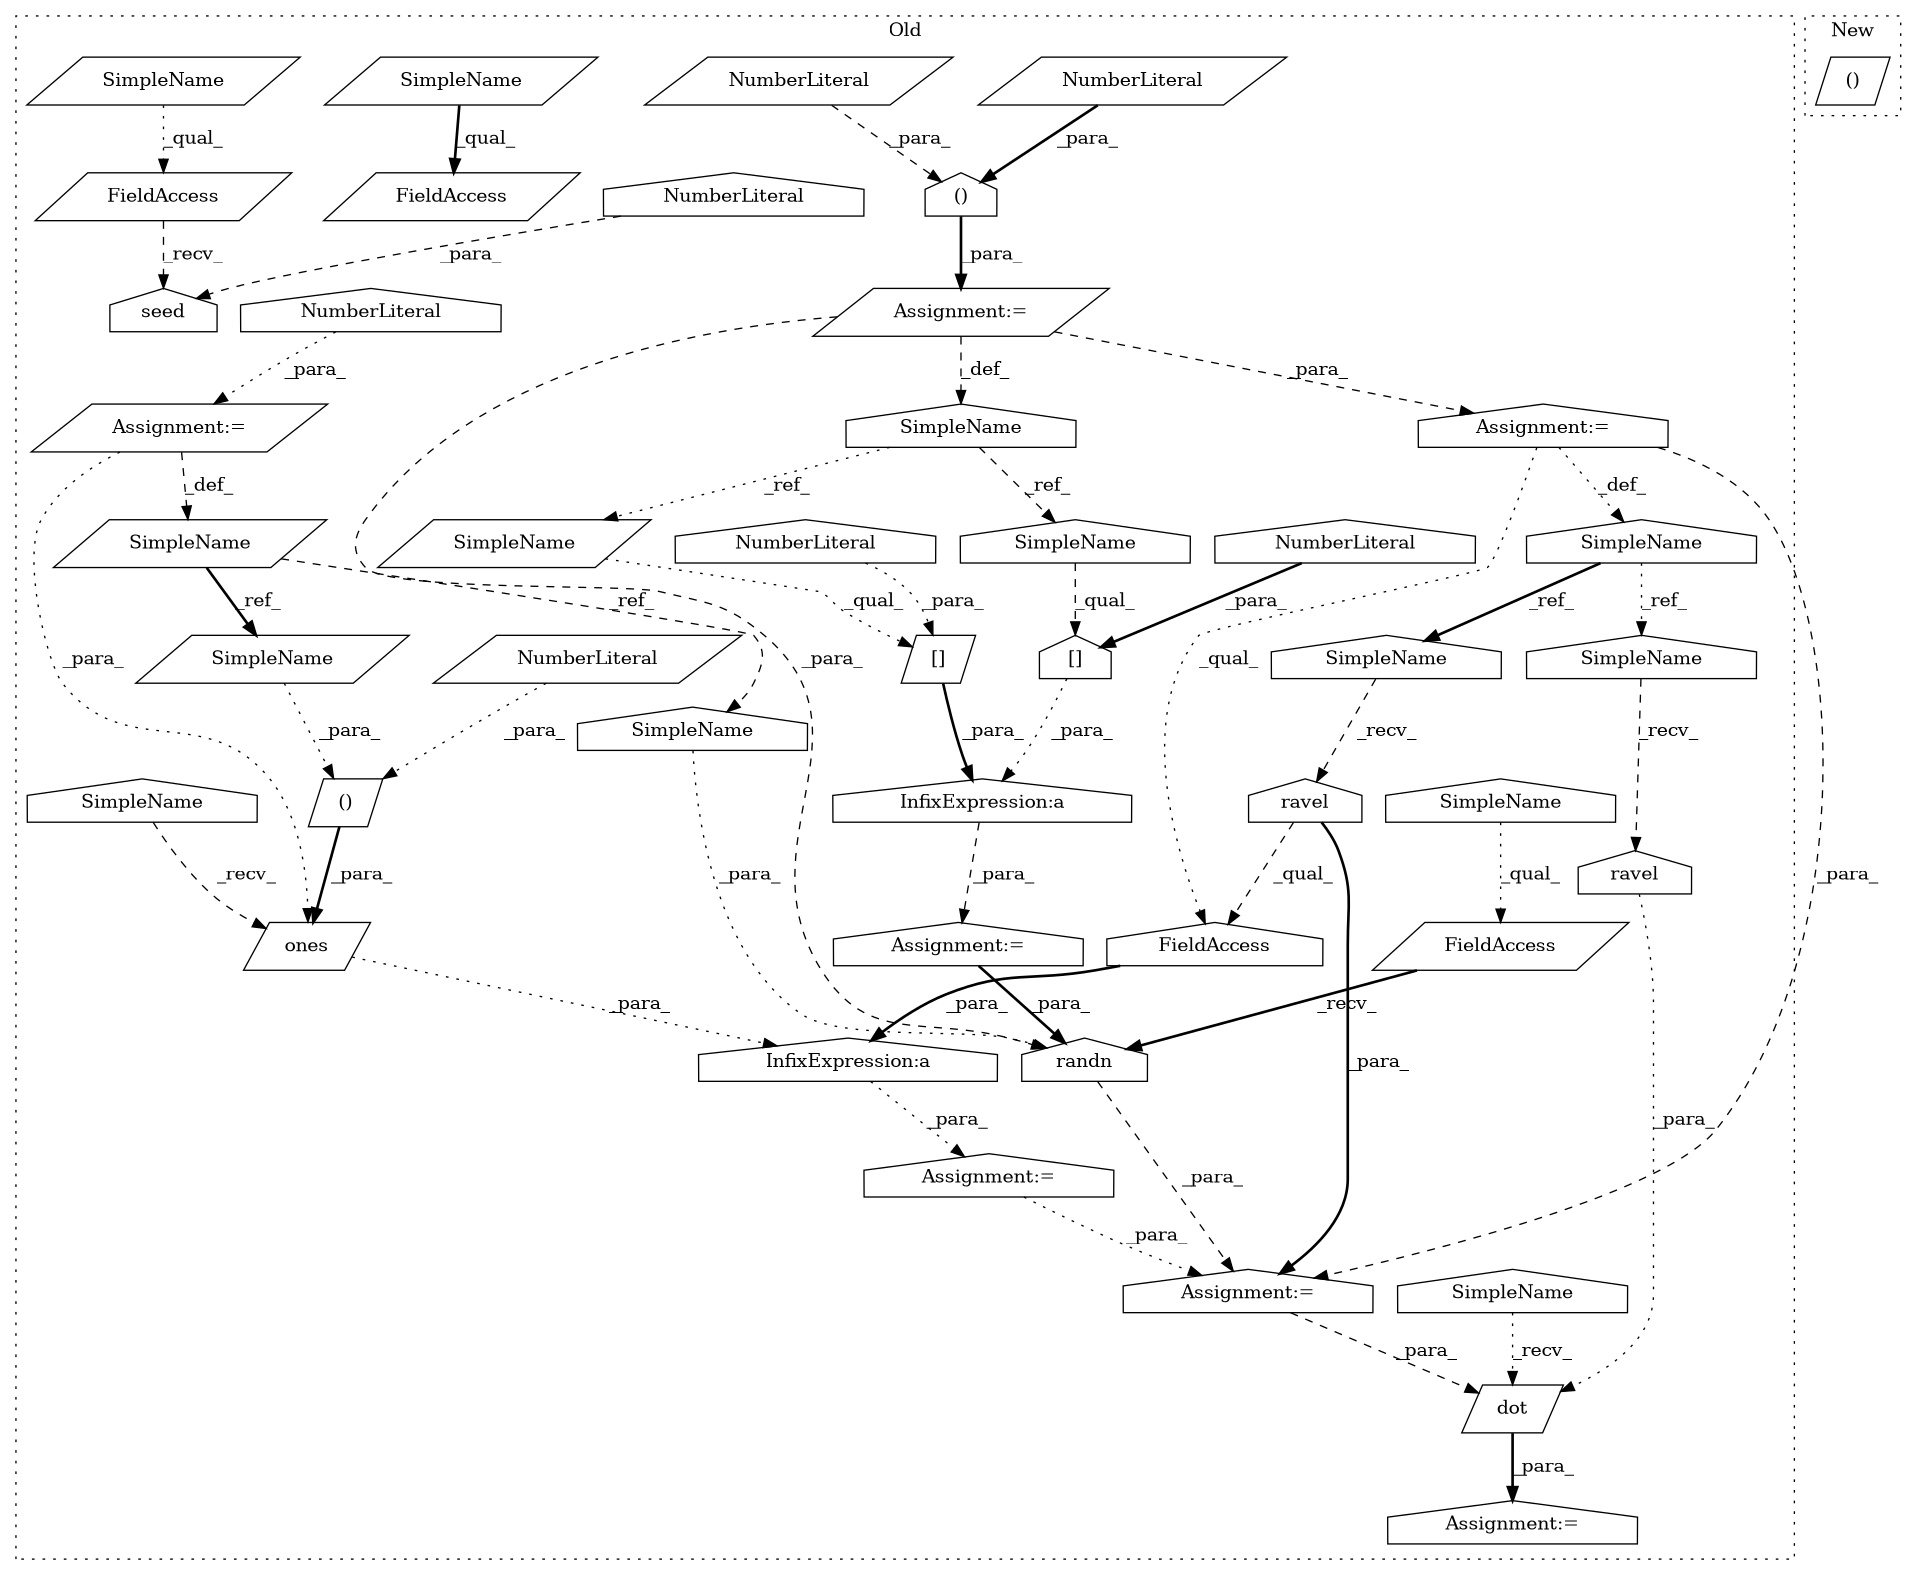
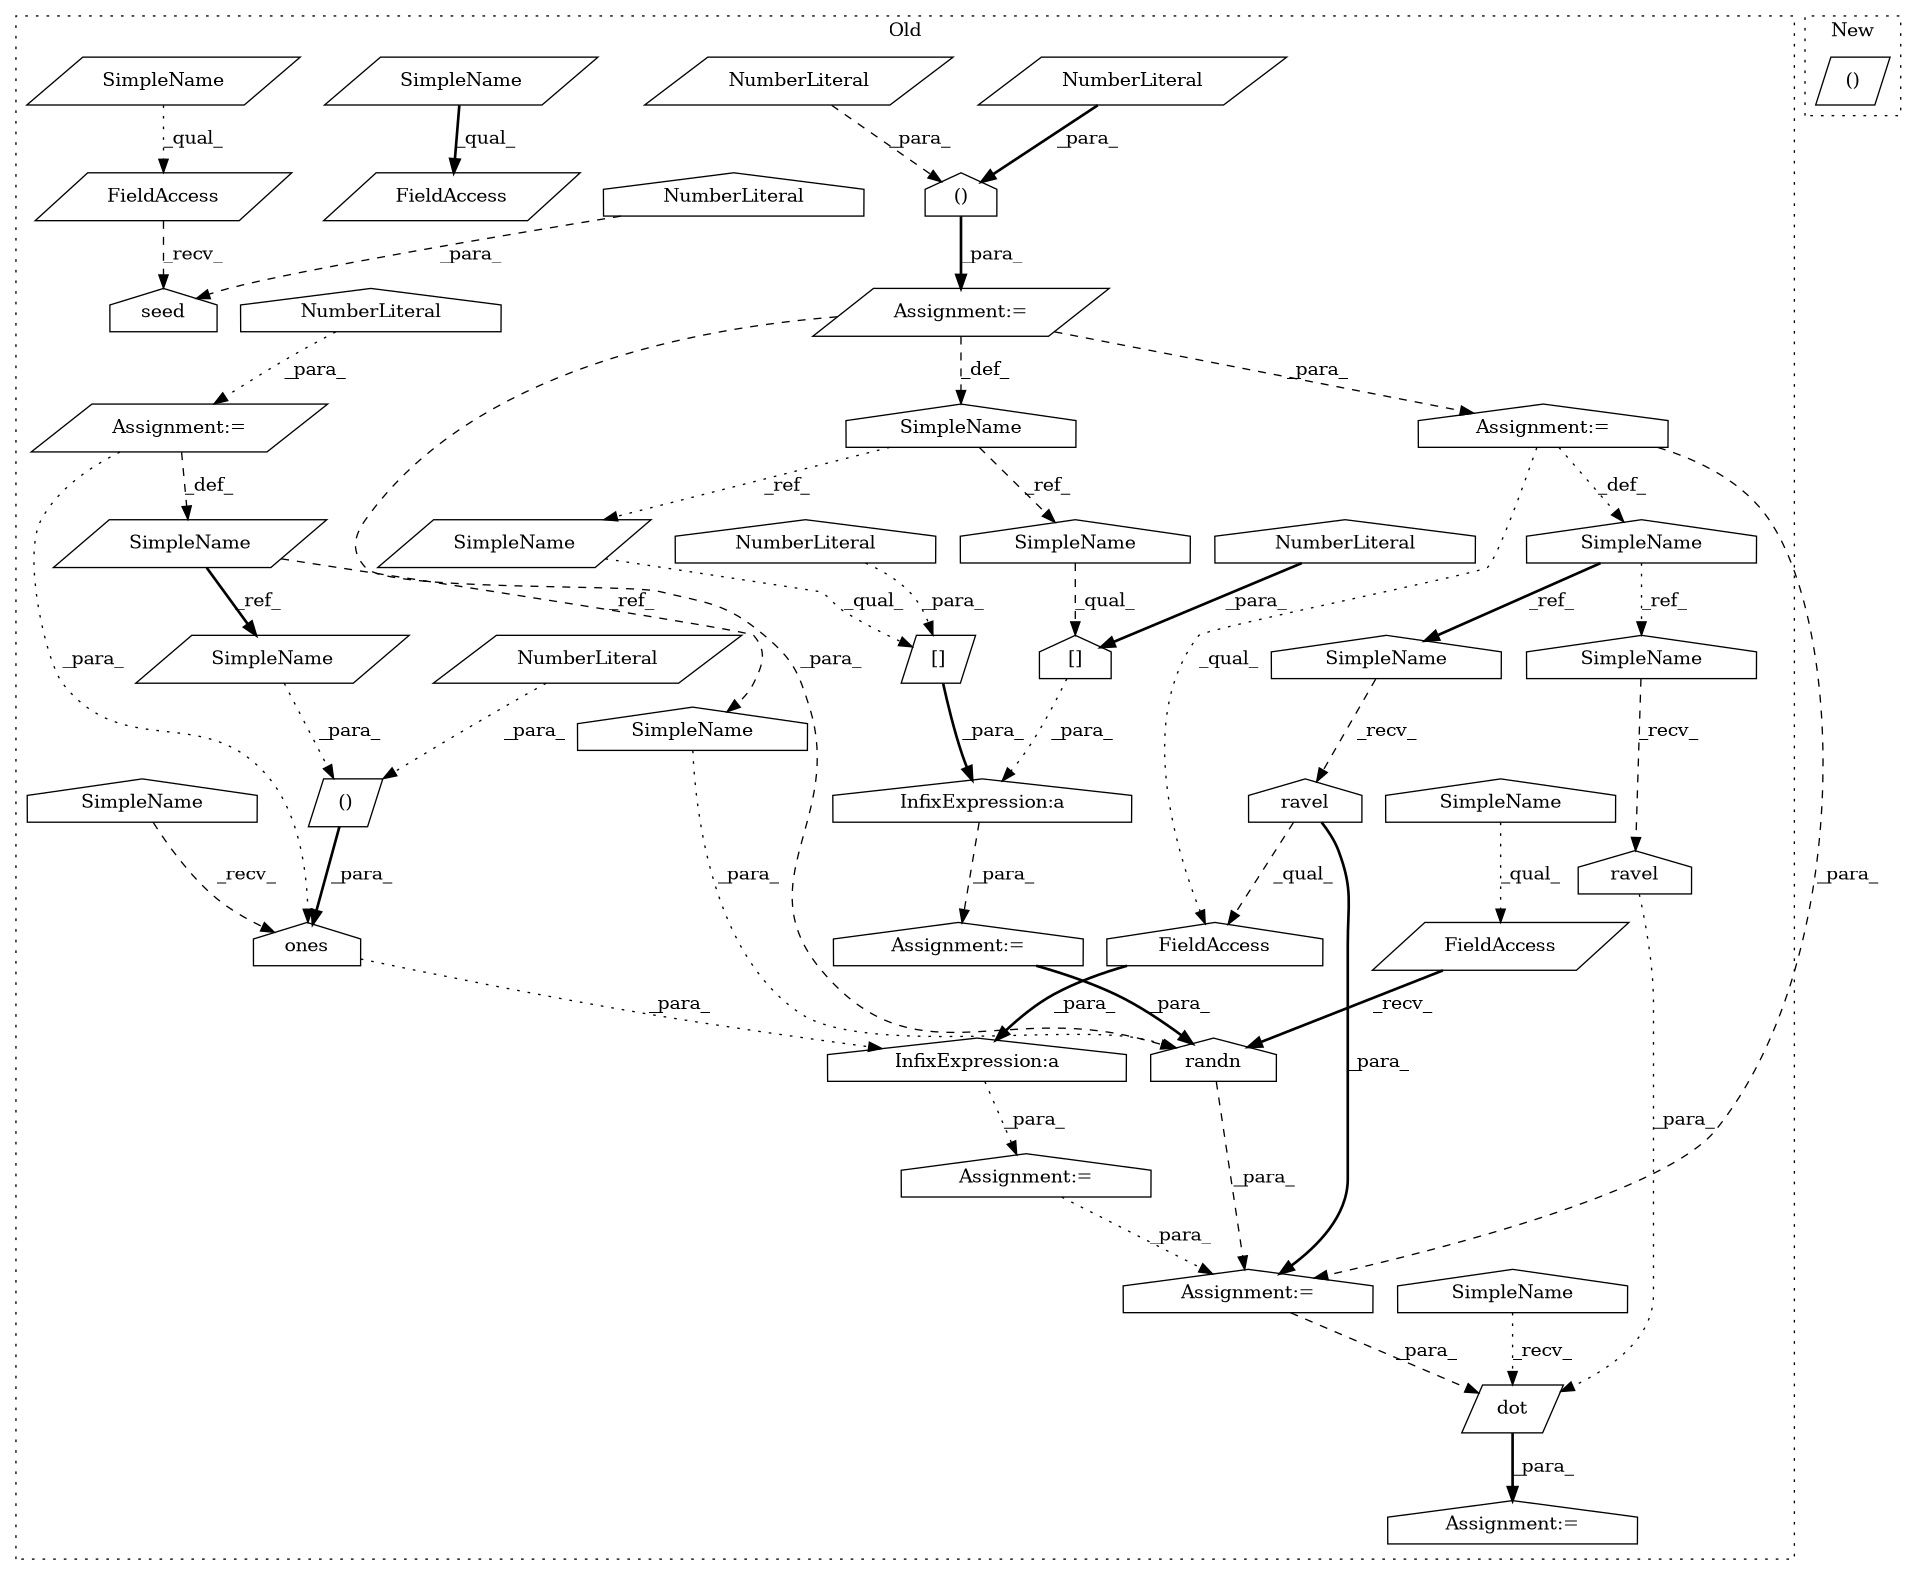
node "ones": shape parallelogram -> house
